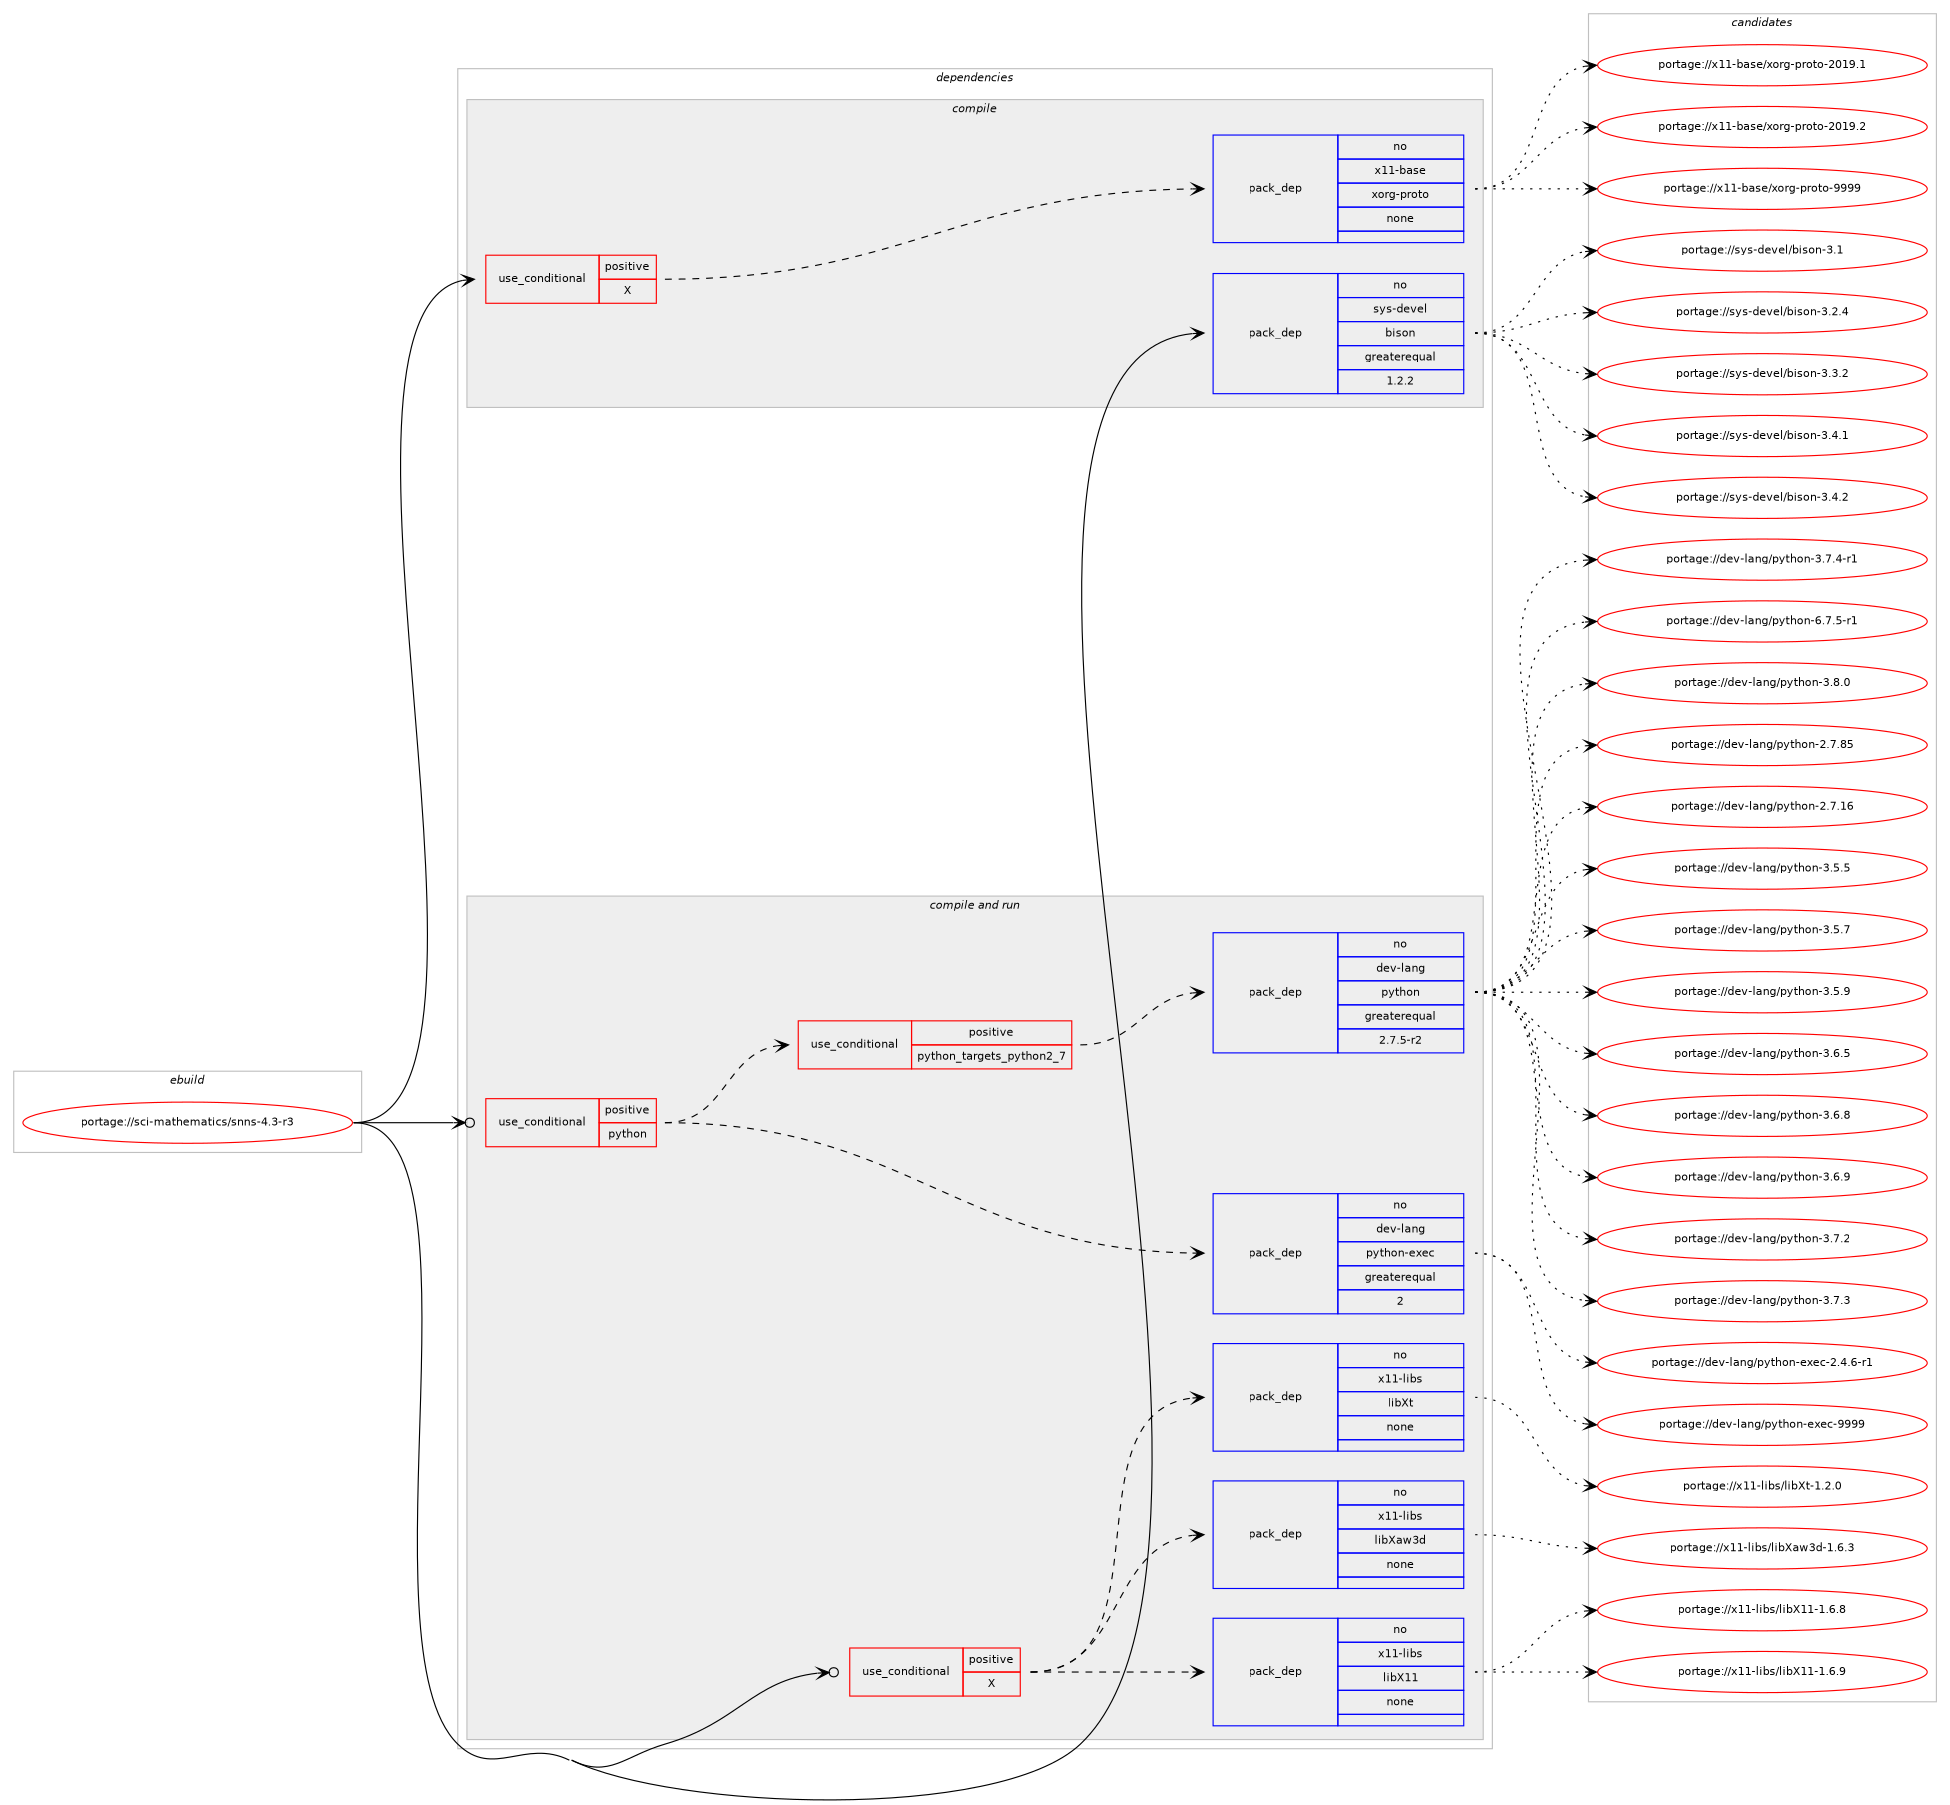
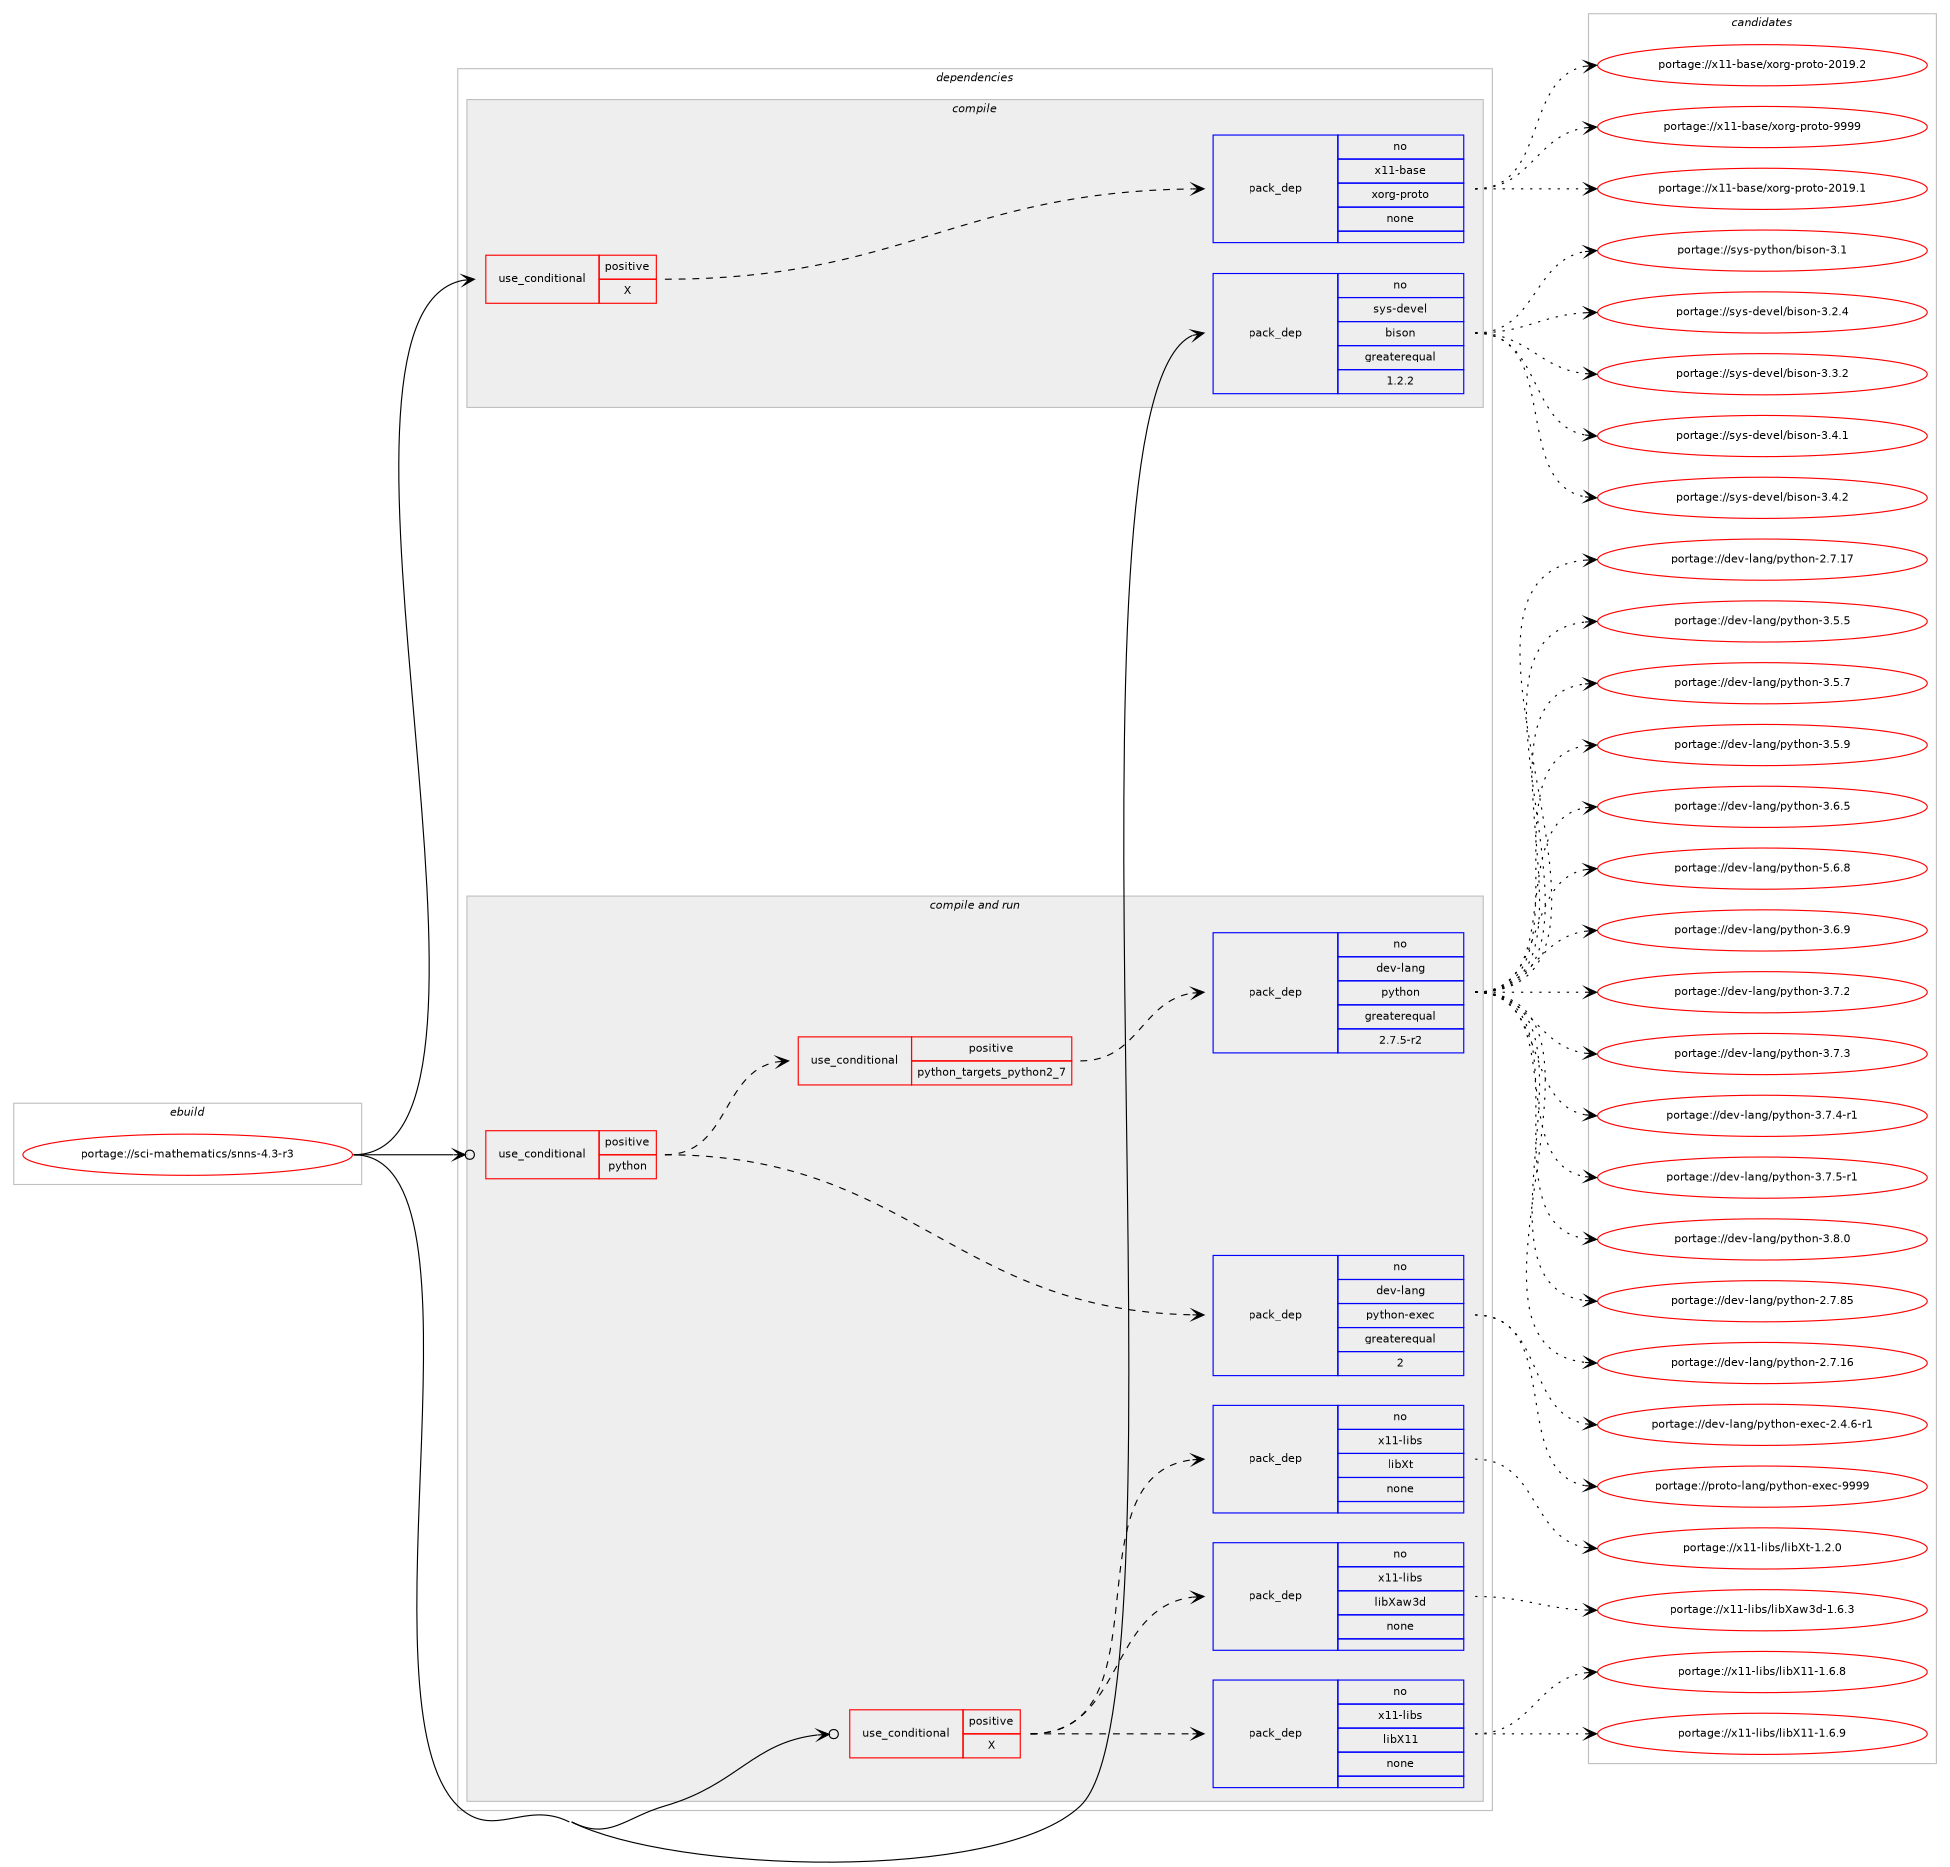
node "portage://sys-devel/bison-3.1": label "portage://sys-devel/bison-3.1" -> "portage://sys-python/bison-3.1"
node "portage://dev-lang/python-2.7.17": added
node "portage://dev-lang/python-6.7.5-r1": label "portage://dev-lang/python-6.7.5-r1" -> "portage://dev-lang/python-3.7.5-r1"
node "portage://dev-lang/python-3.6.8": label "portage://dev-lang/python-3.6.8" -> "portage://dev-lang/python-5.6.8"
node "portage://dev-lang/python-exec-9999": label "portage://dev-lang/python-exec-9999" -> "portage://proto-lang/python-exec-9999"
